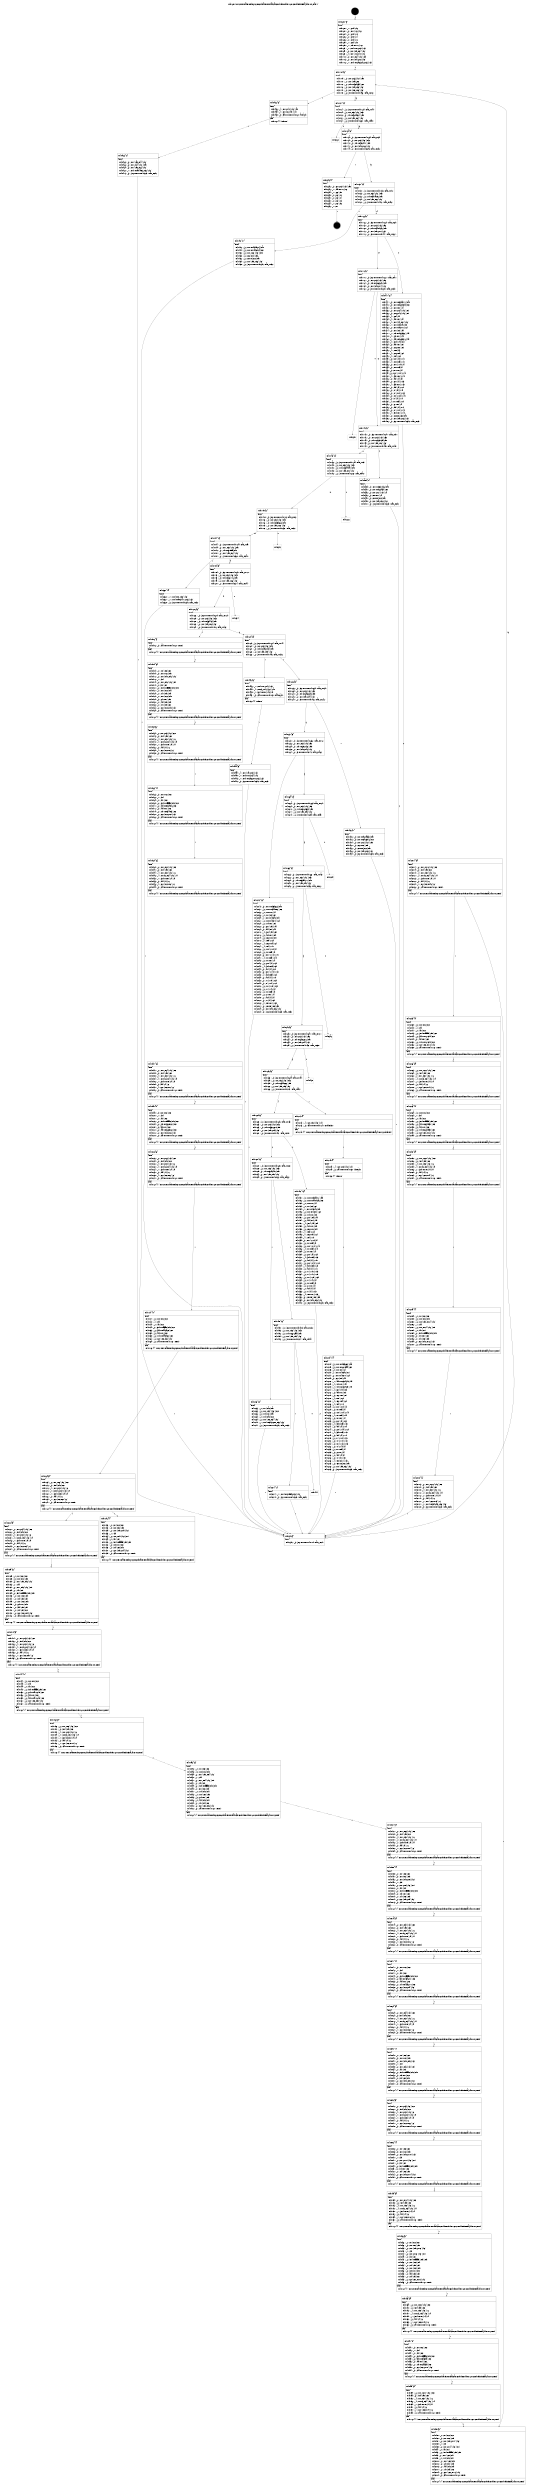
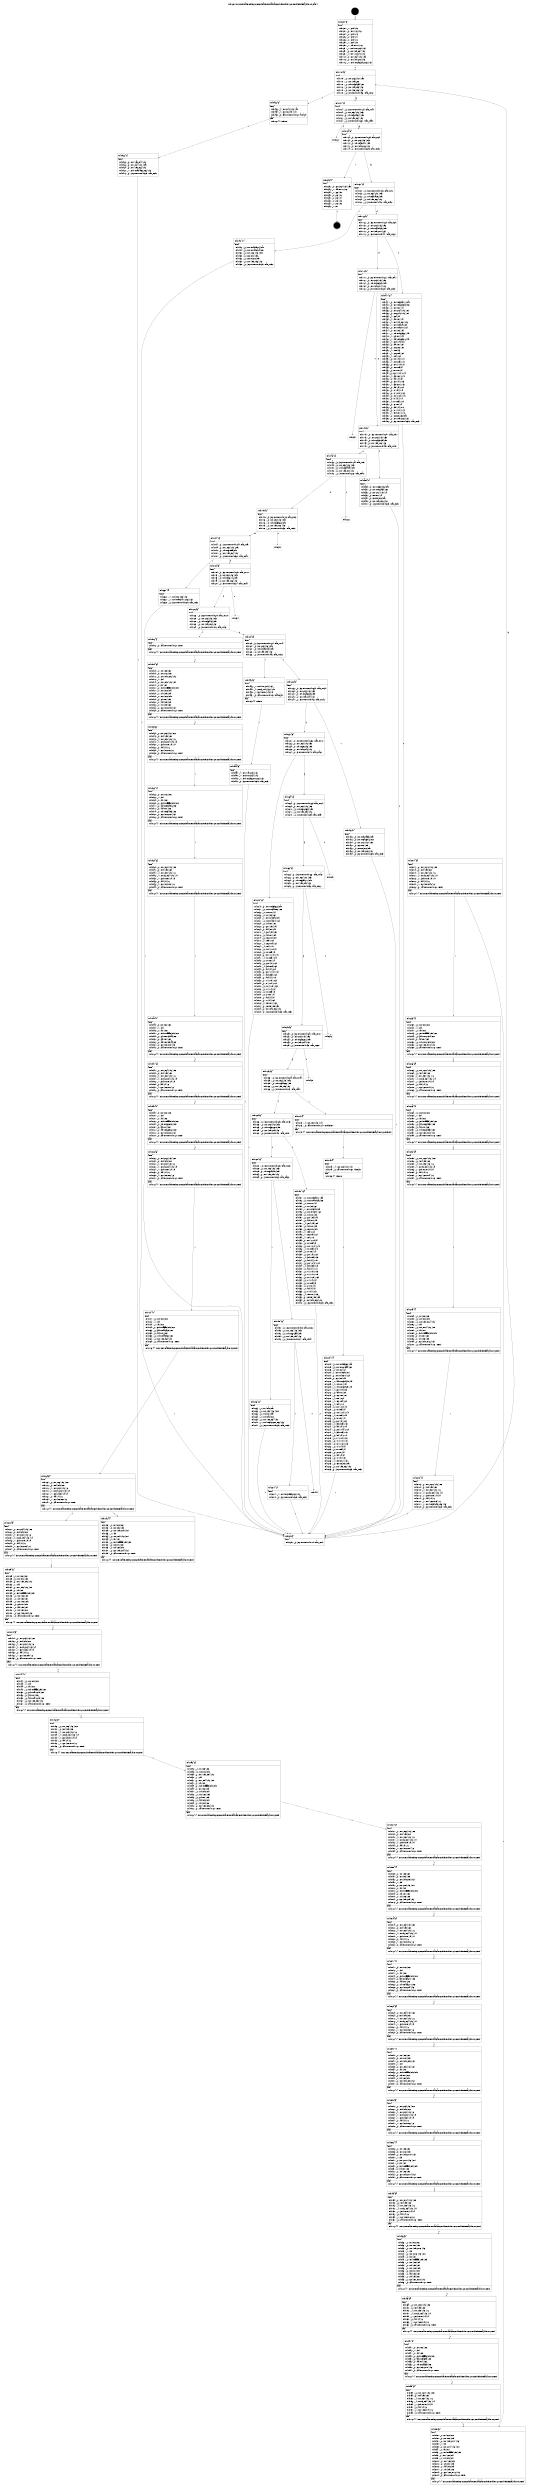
node "0x401baf [40]": added
